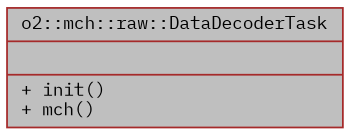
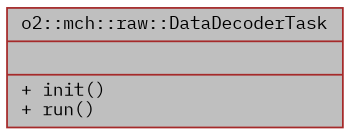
node "o2::mch::raw::DataDecoderTask": text "+ mch()" -> "+ run()"
